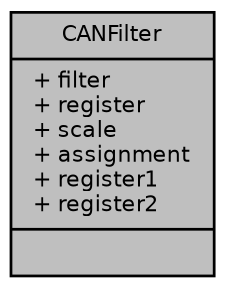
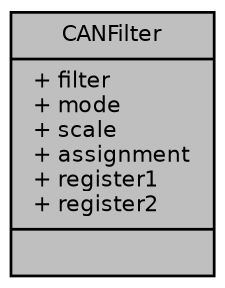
node "CANFilter": text "+ register" -> "+ mode"
